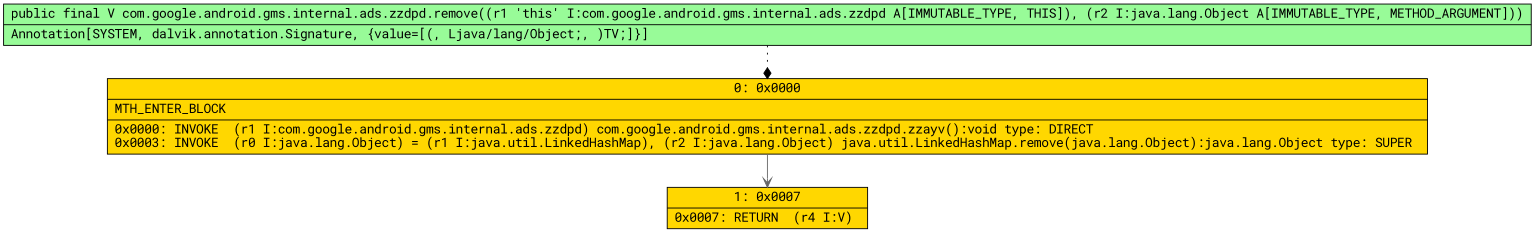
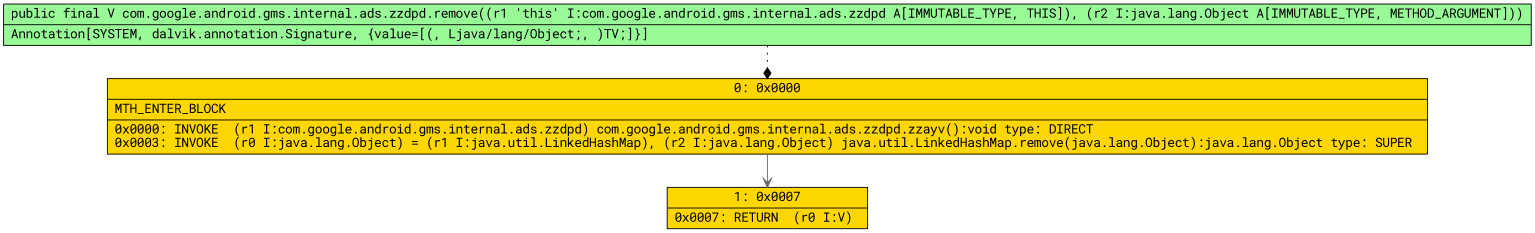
node "1: 0x0007": text "0x0007: RETURN  (r4 I:V)" -> "0x0007: RETURN  (r0 I:V)"
